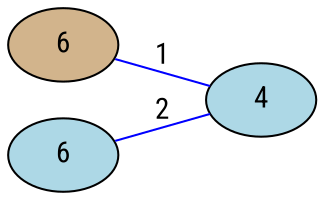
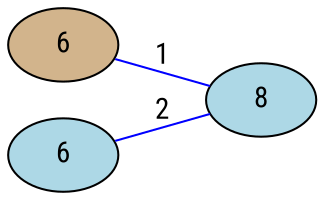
node "4": label "4" -> "8"
